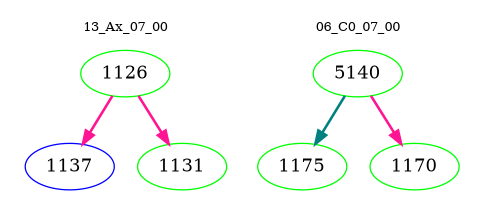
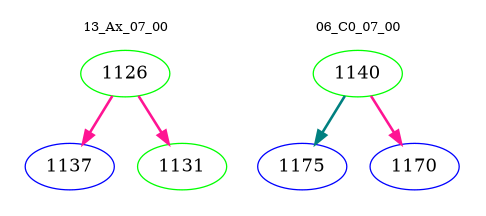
node "5140": label "5140" -> "1140"
node "1175": color green -> blue
node "1170": color green -> blue
